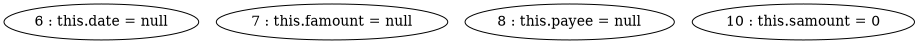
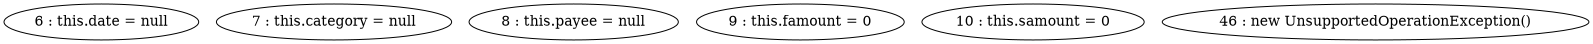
node "7 : this.famount = null": label "7 : this.famount = null" -> "7 : this.category = null"
node "9 : this.famount = 0": added
node "46 : new UnsupportedOperationException()": added
